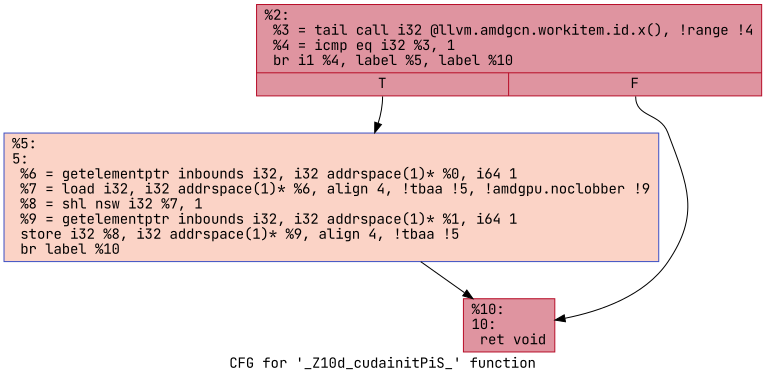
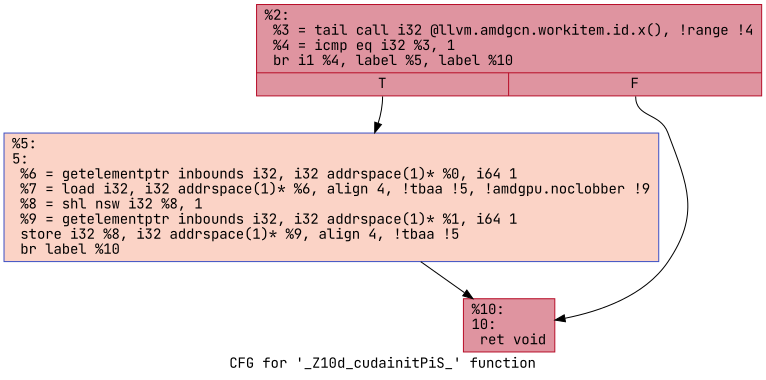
node "%5:": text "%8 = shl nsw i32 %7, 1" -> "%8 = shl nsw i32 %8, 1"
